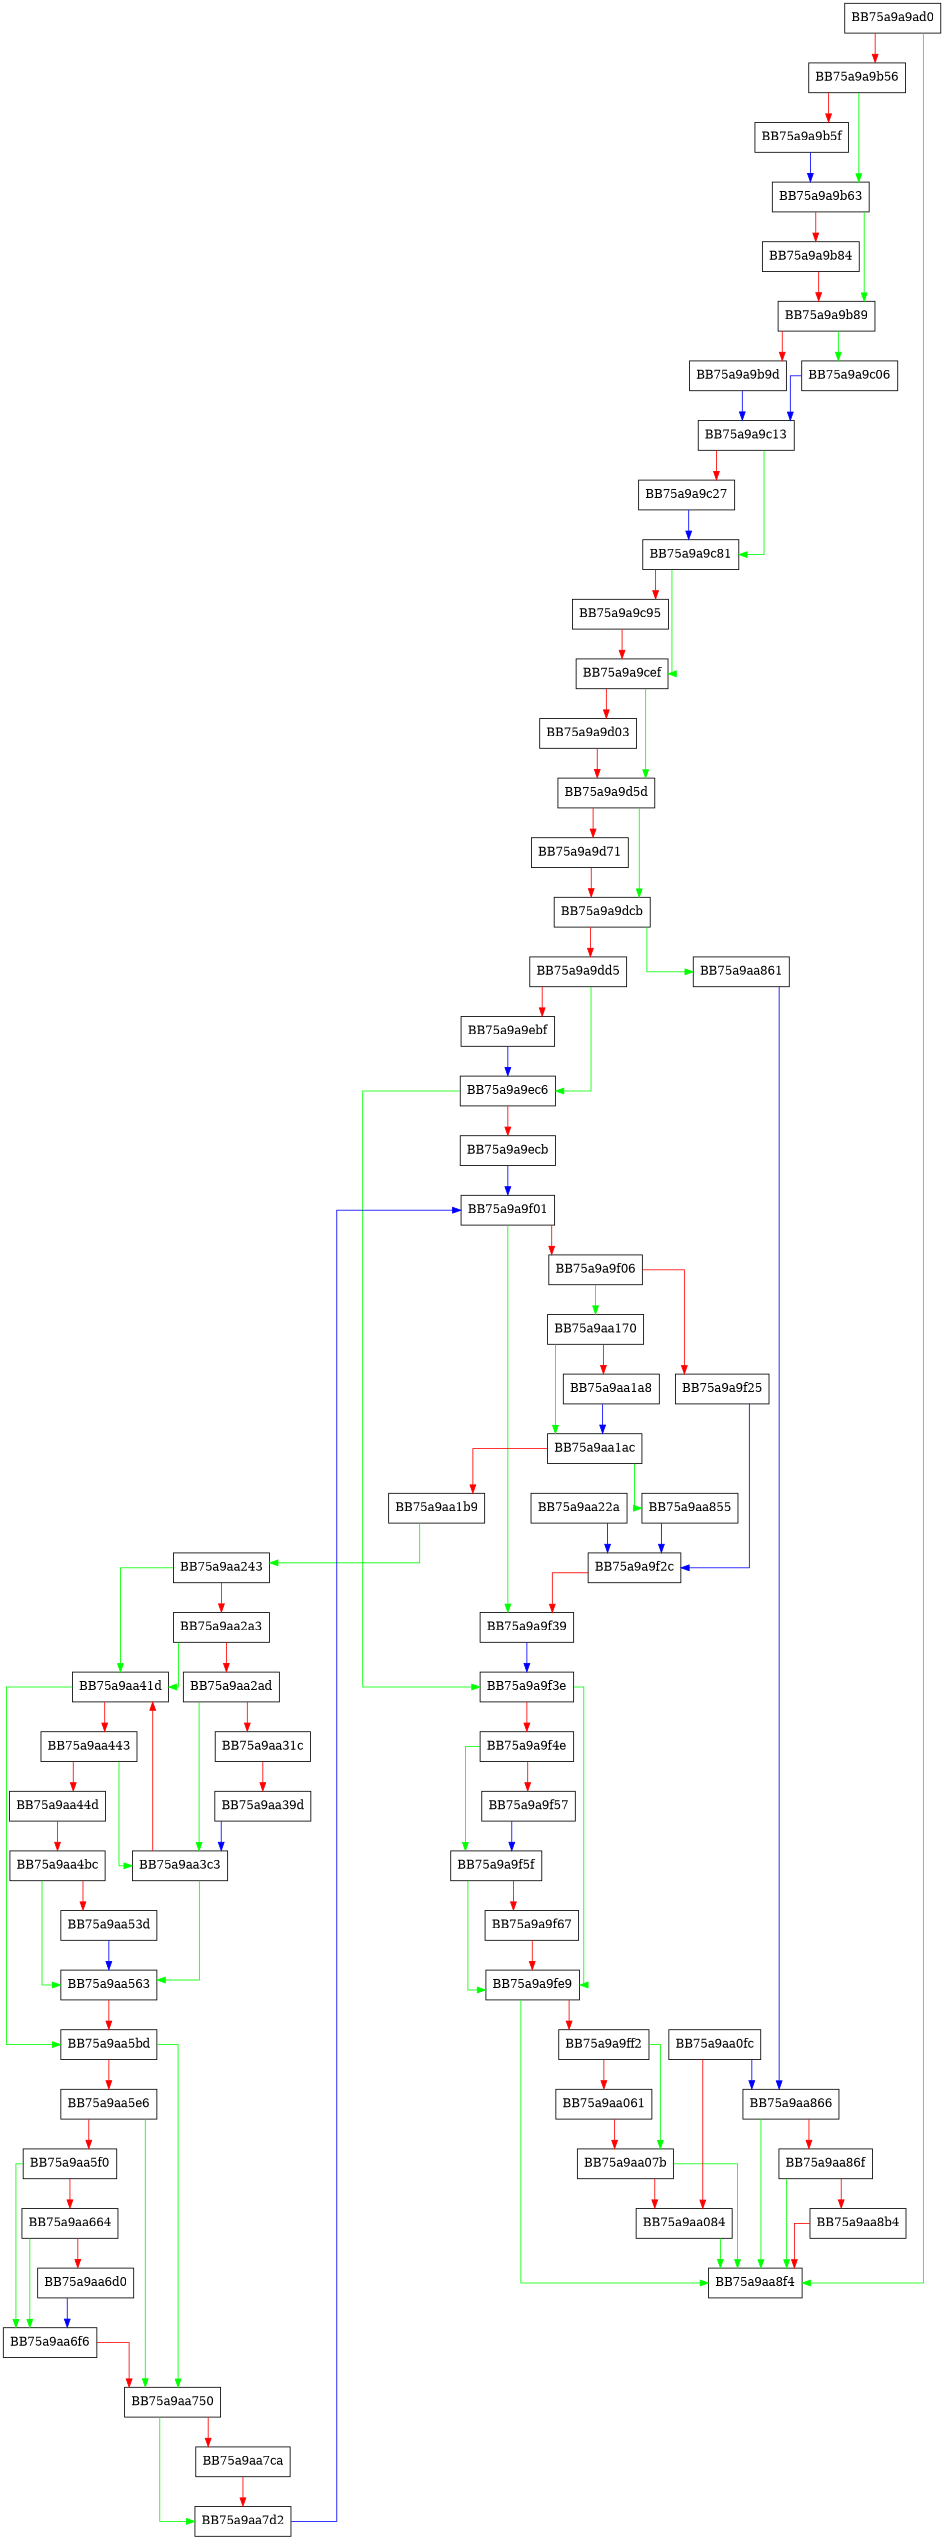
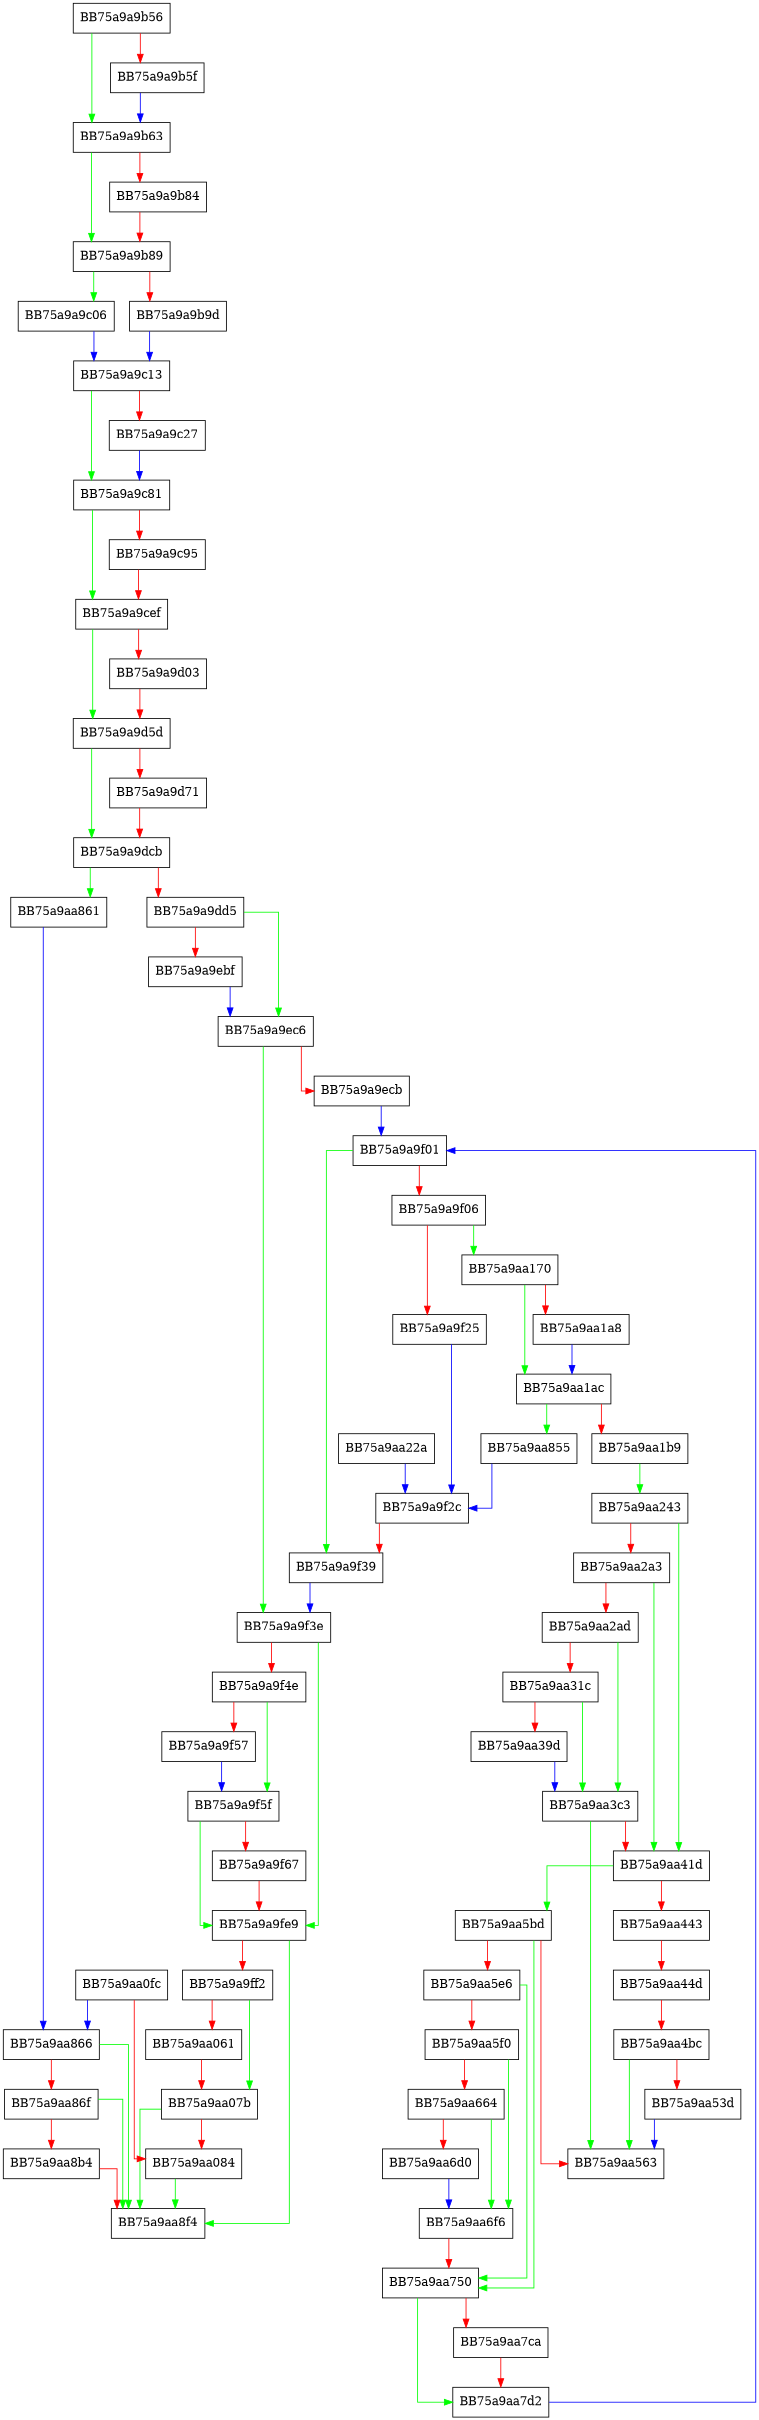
node "BB75a9a9ad0": removed
edge "BB75a9aa443" -> "BB75a9aa3c3": now "BB75a9aa31c" -> "BB75a9aa3c3"
edge "BB75a9aa563" -> "BB75a9aa5bd": reversed
